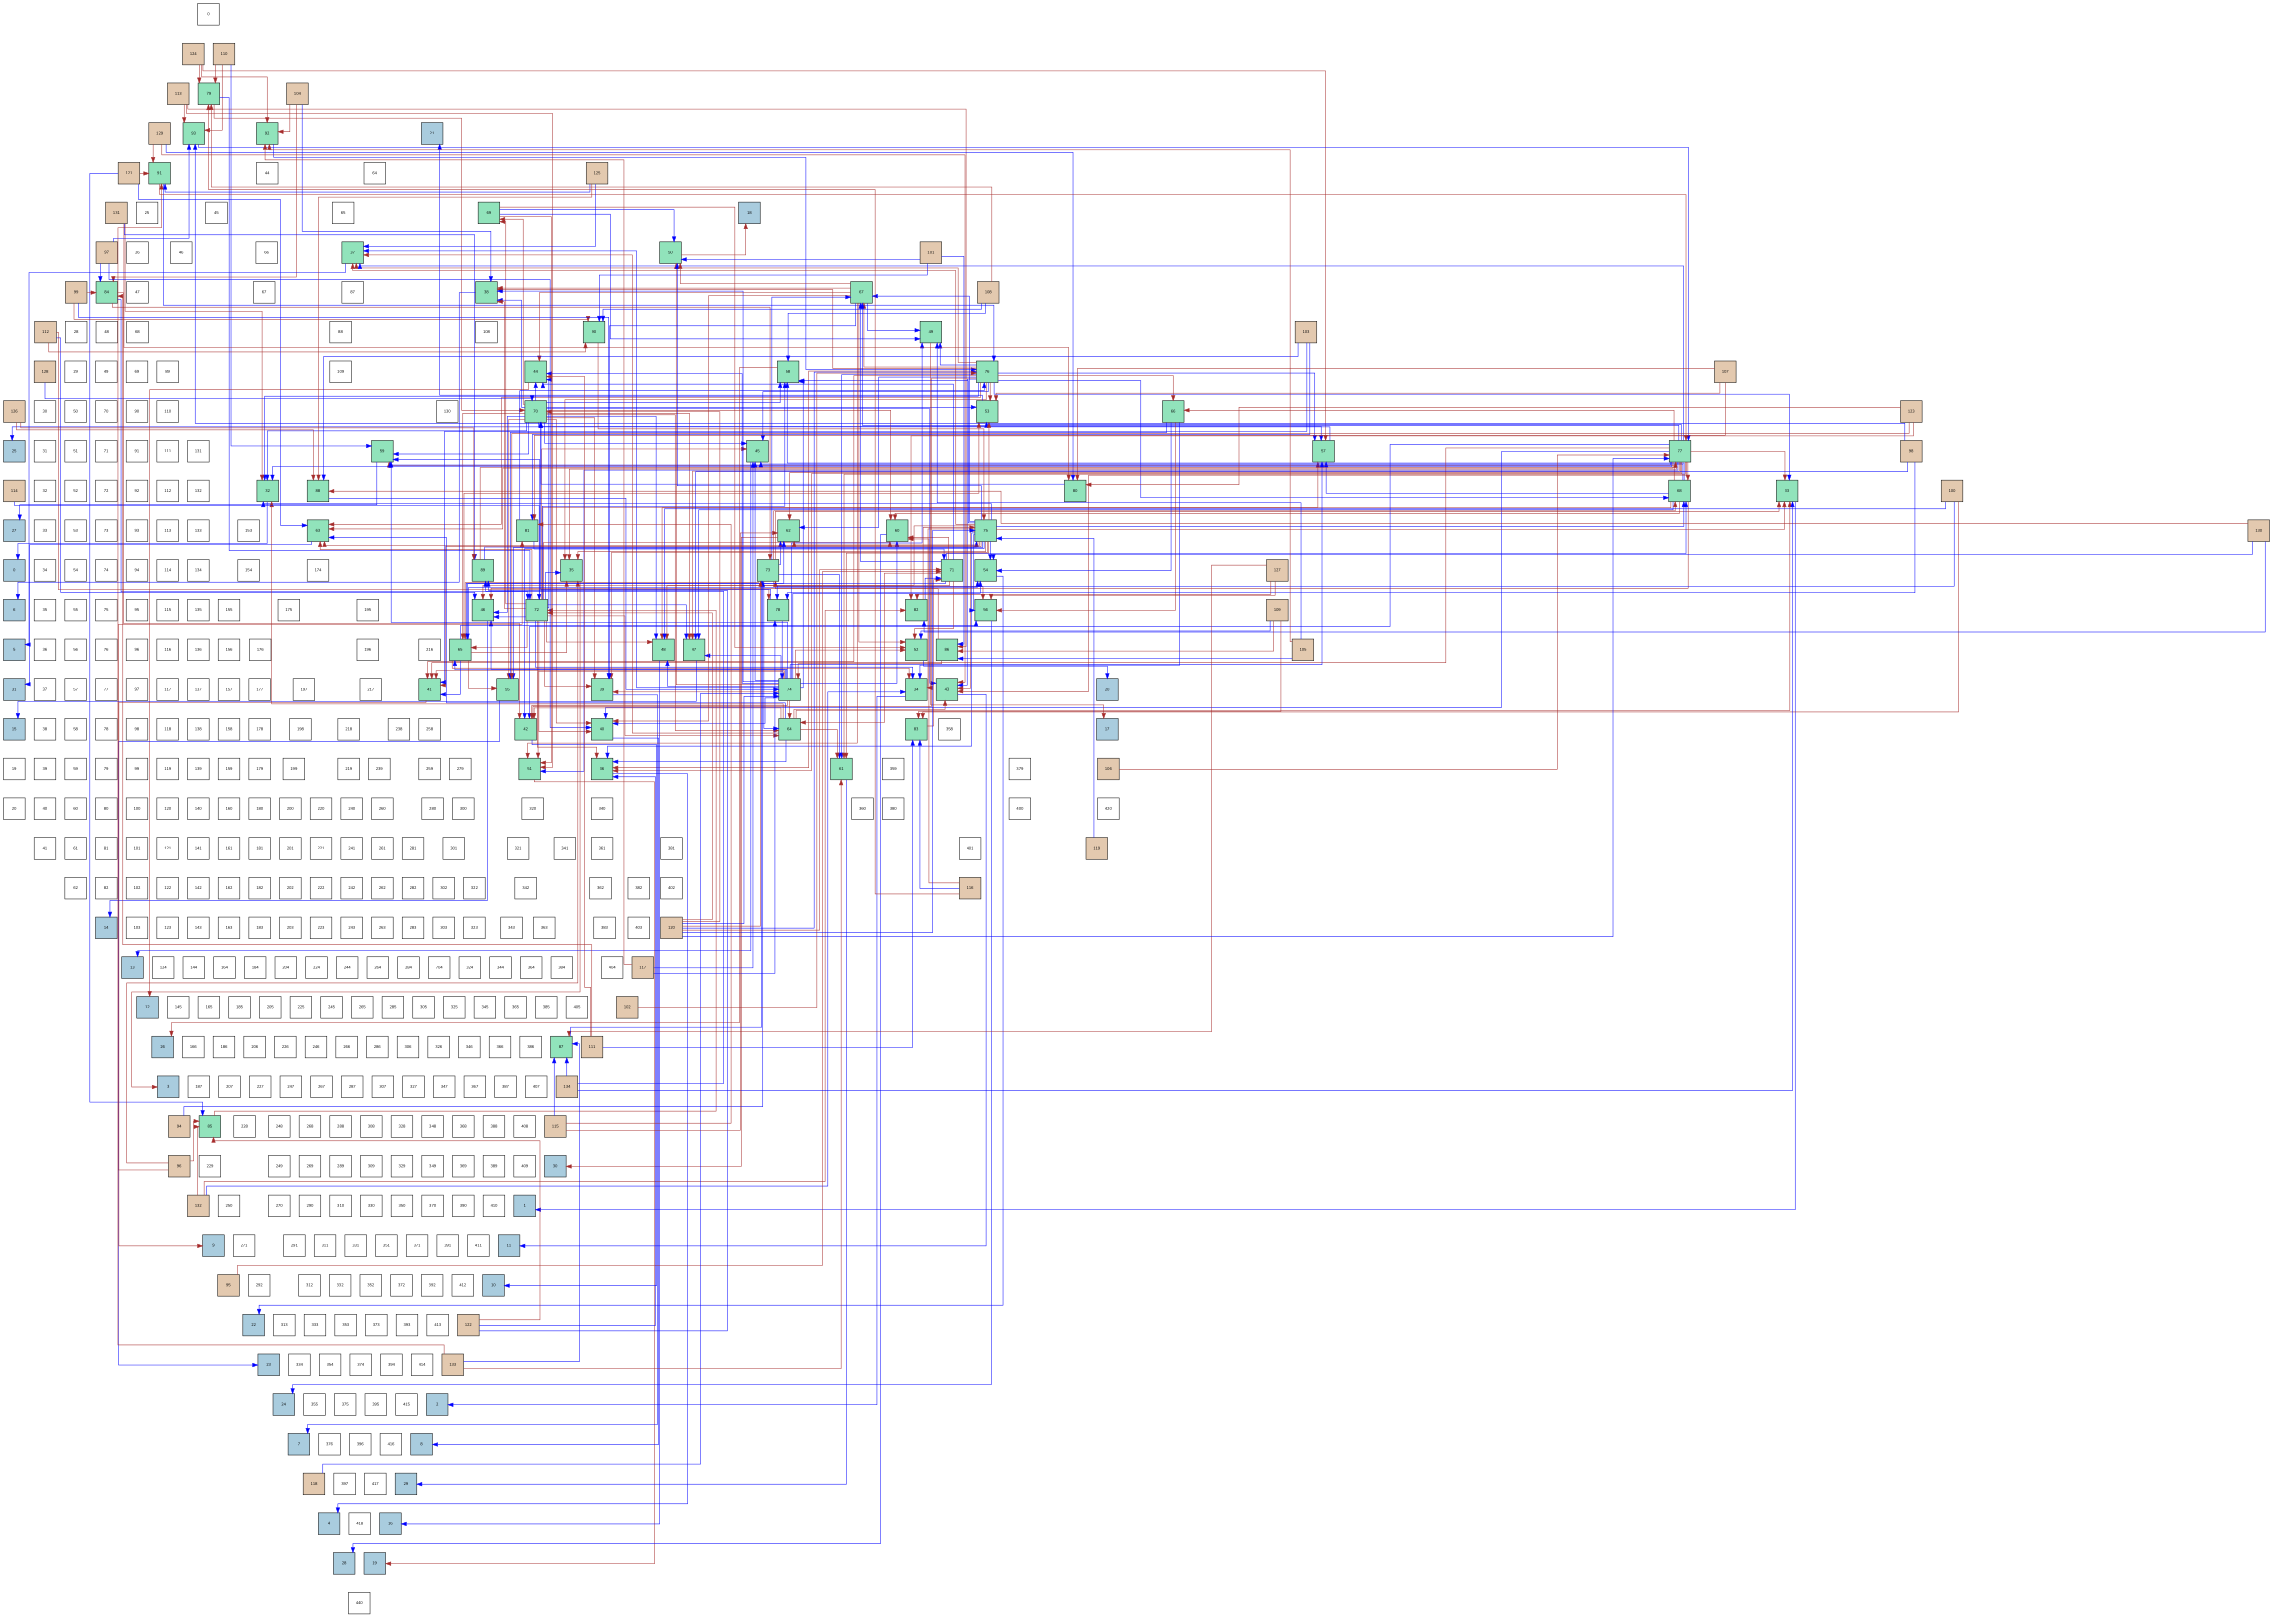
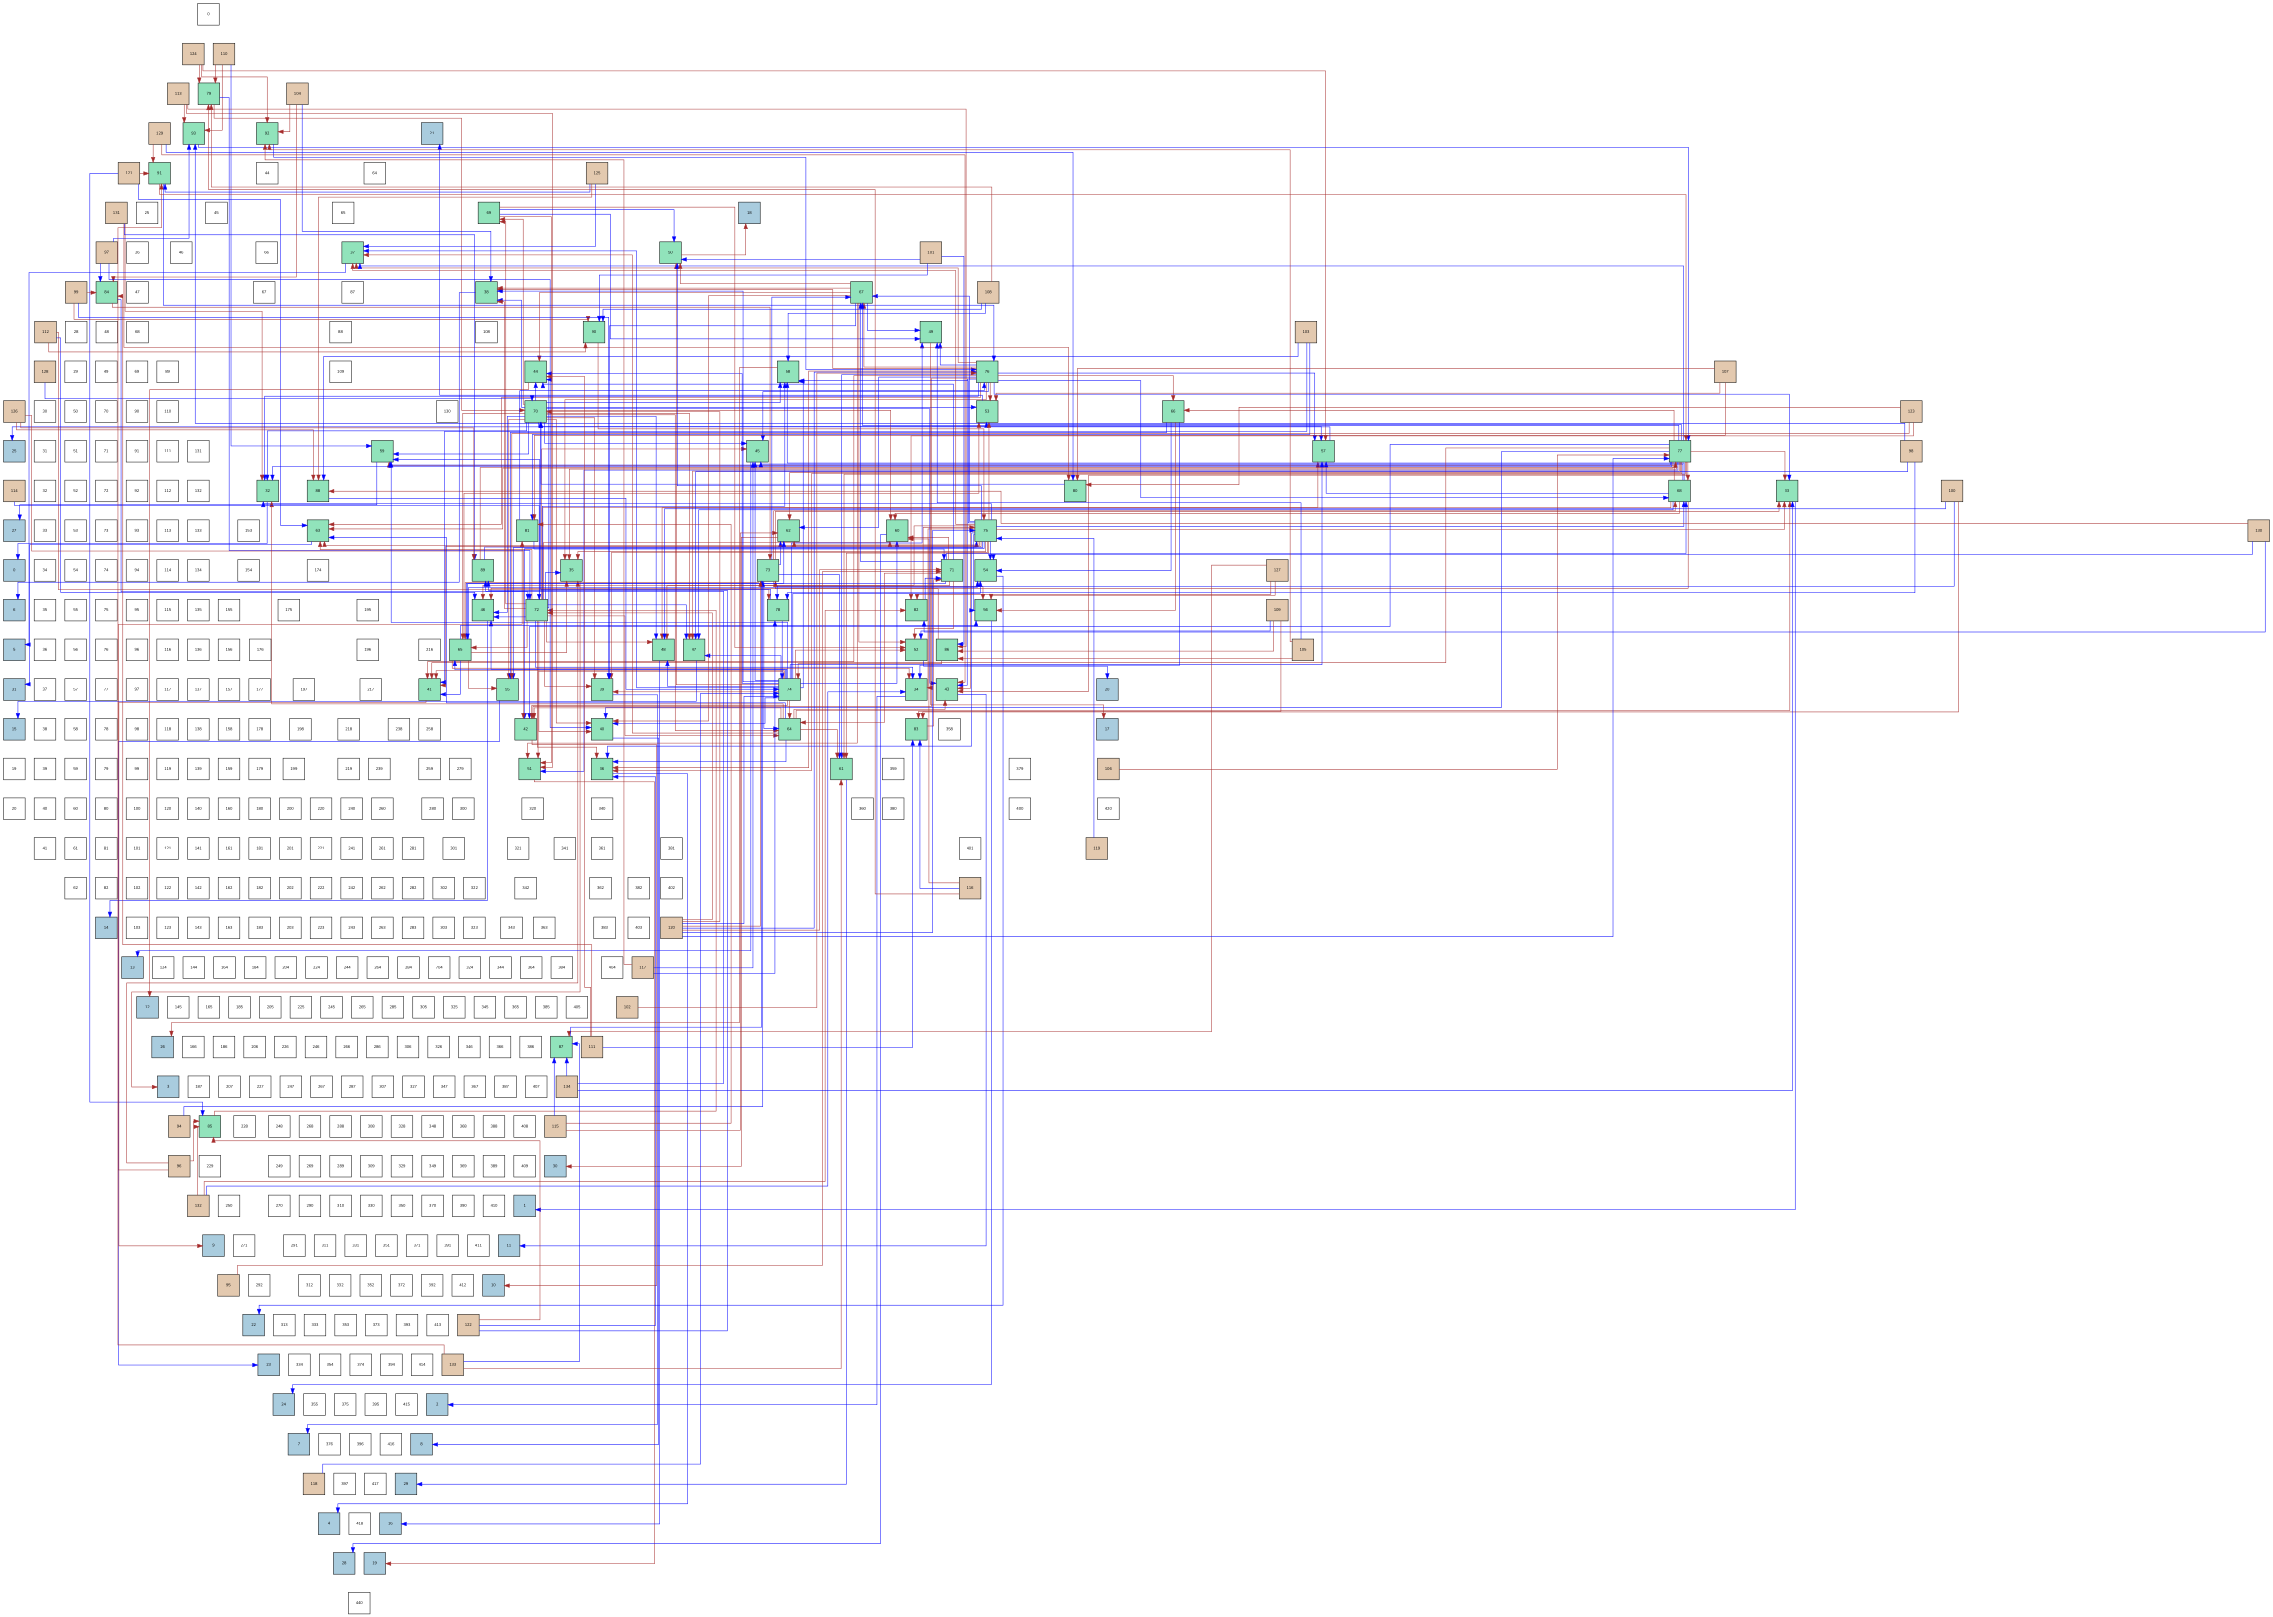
edge "84" -> "42": now "126" -> "42"
edge "105" -> "86": color blue -> brown
edge "42" -> "10": color blue -> brown
